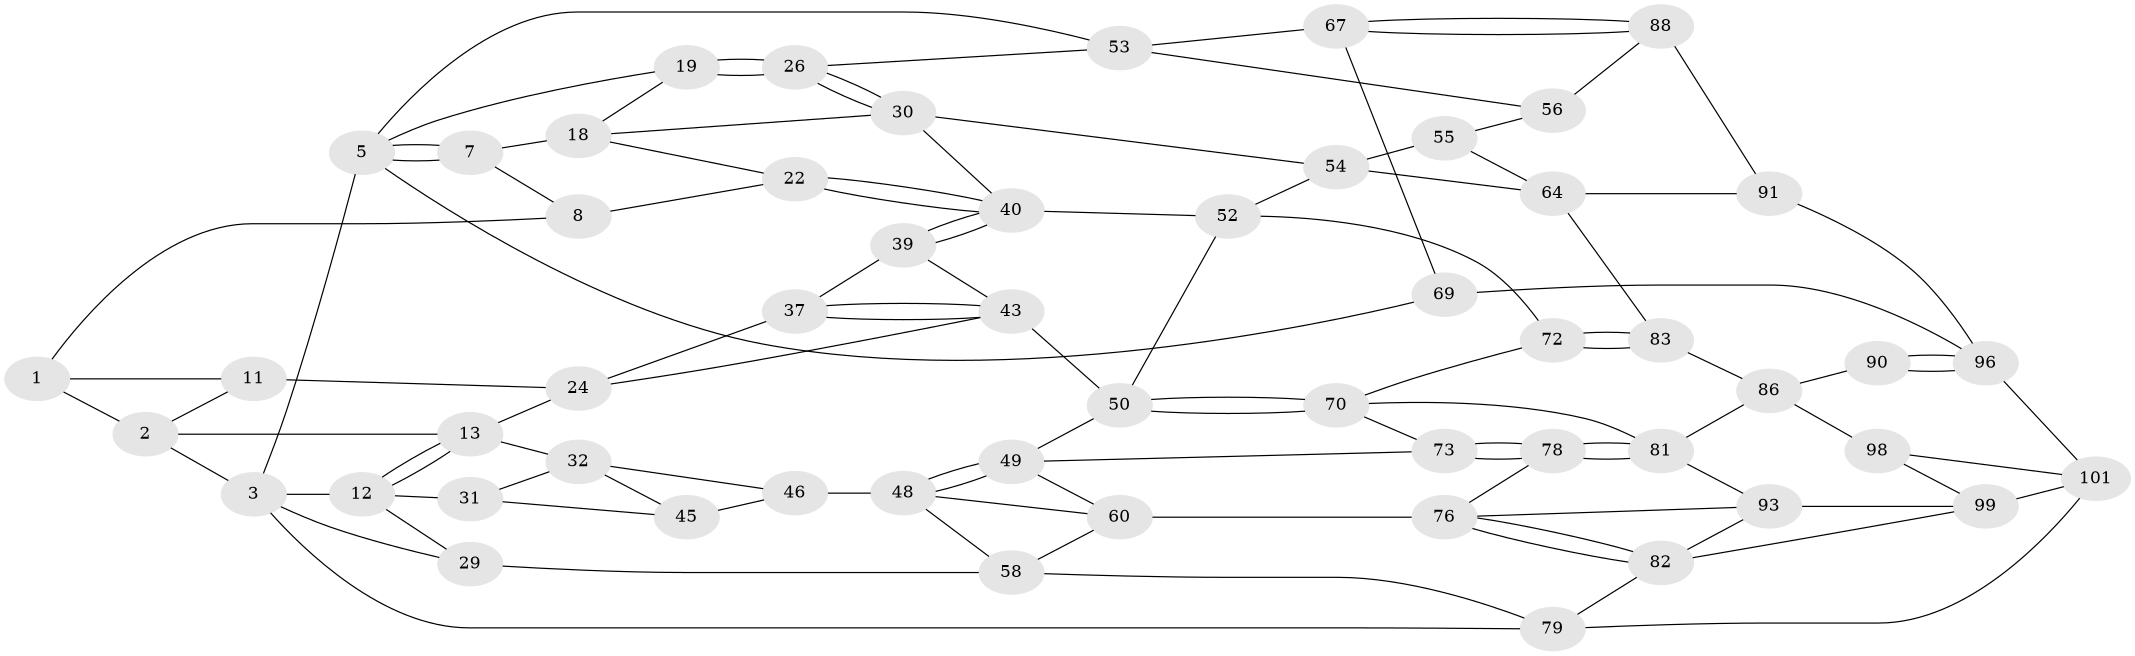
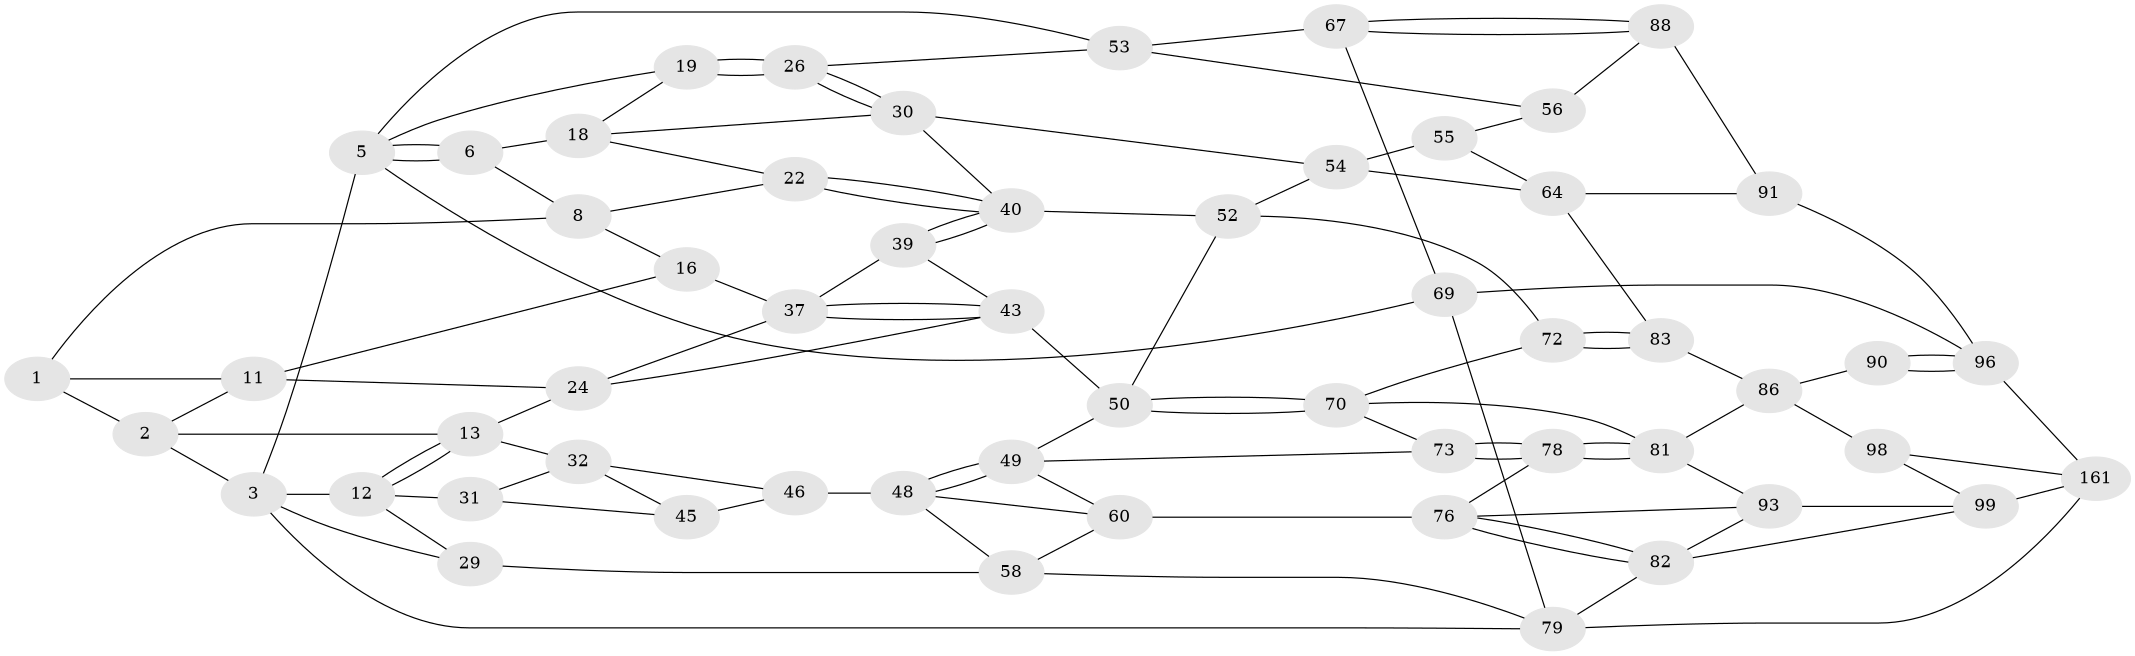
node "7": label "7" -> "6"
node "16": added
edge "69" -- "79": added
node "101": label "101" -> "161"
